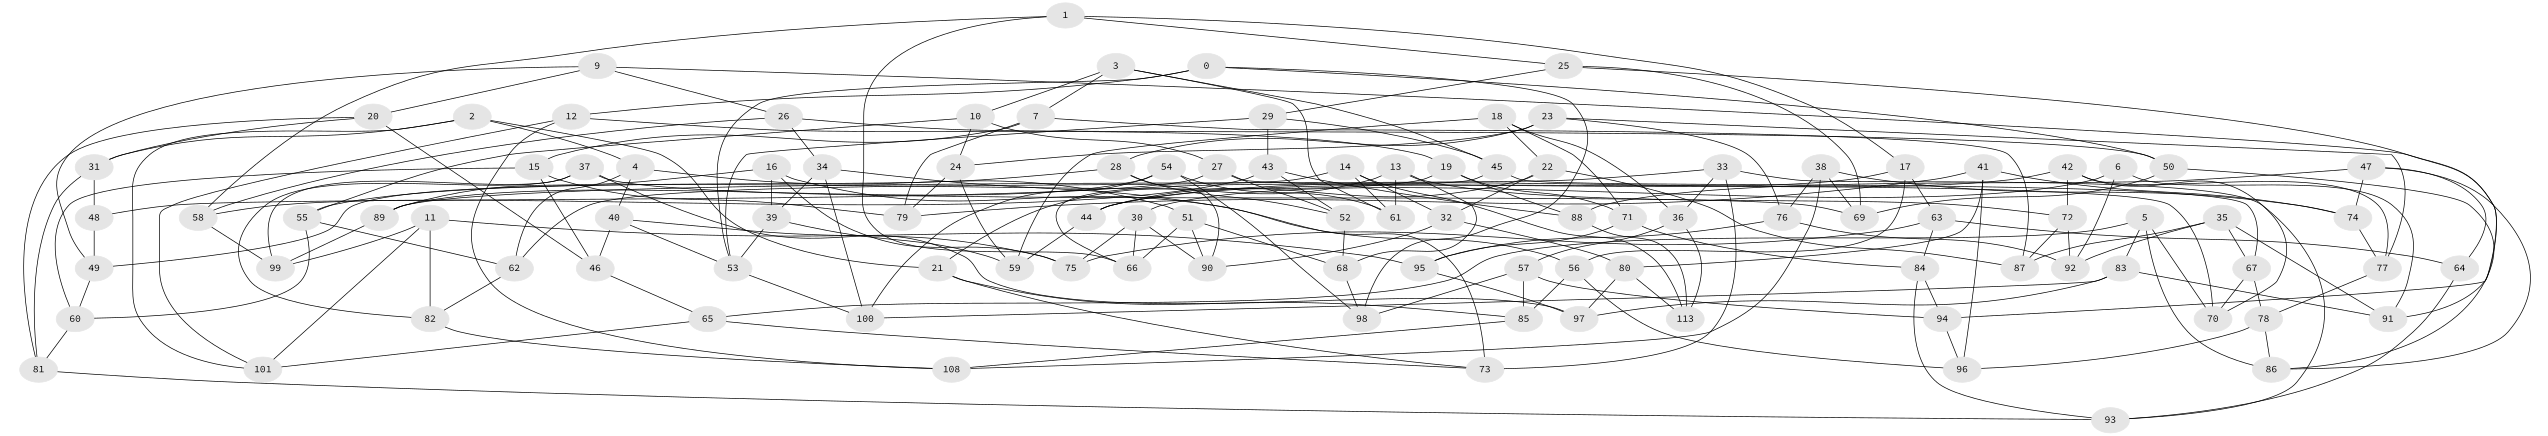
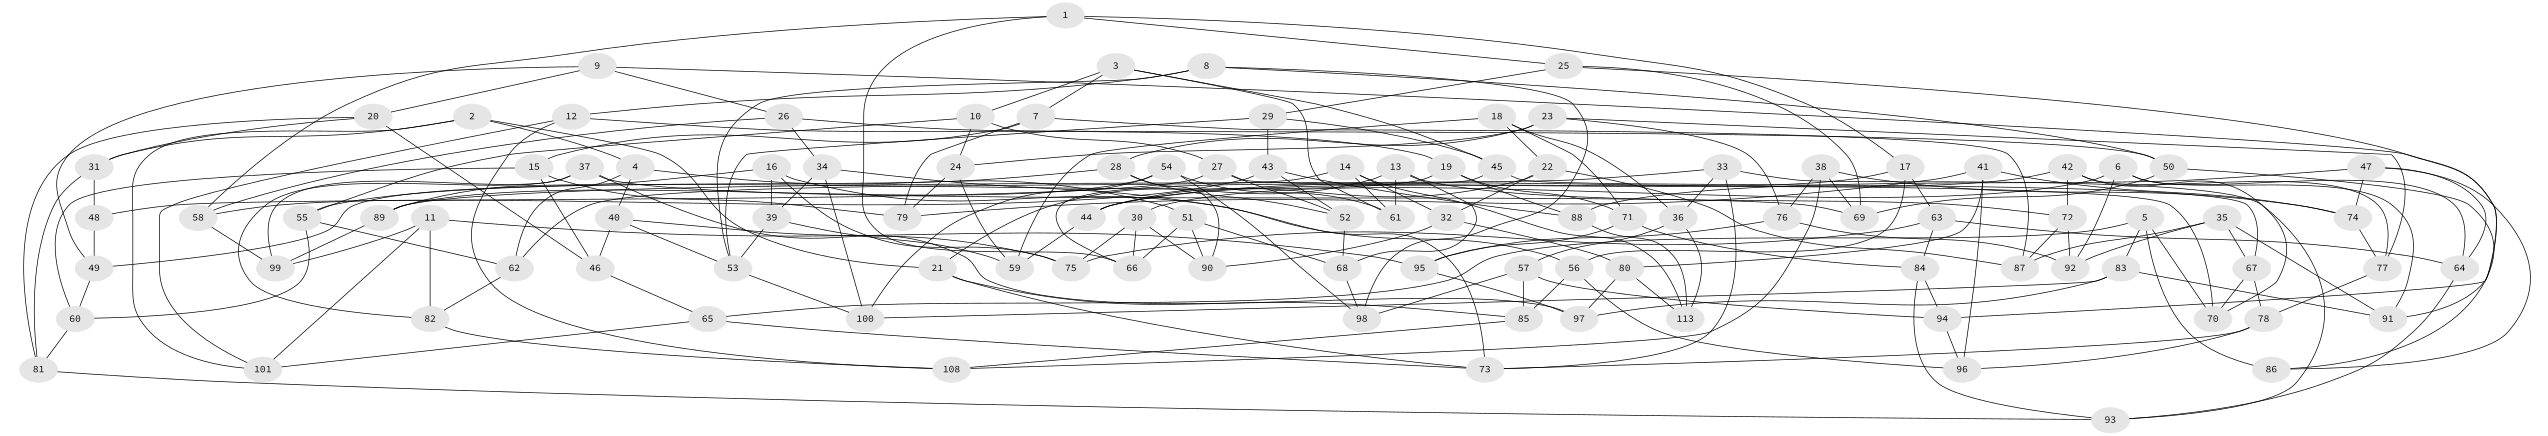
node "0": label "0" -> "8"
edge "6" -- "64": added
edge "78" -- "86": now "78" -- "73"
